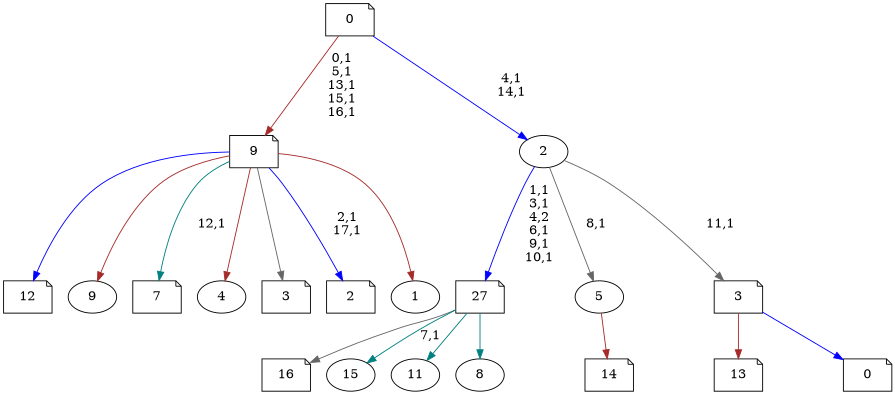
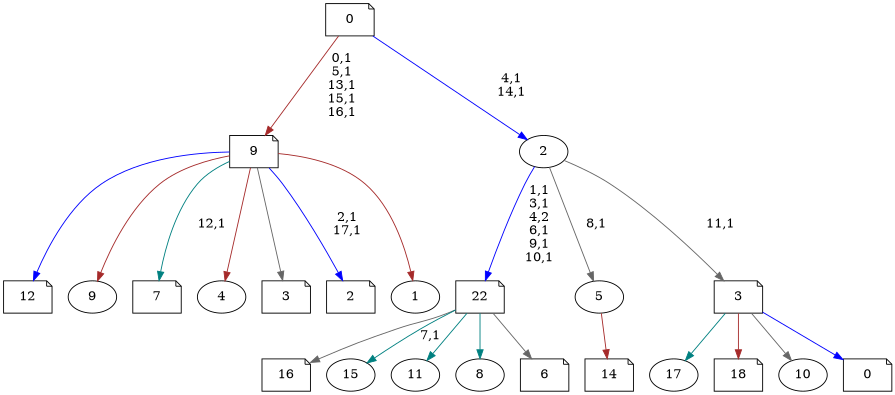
node "27": label "27" -> "22"
node "6": added
node "17": added
node "13": label "13" -> "18"
node "10": added
